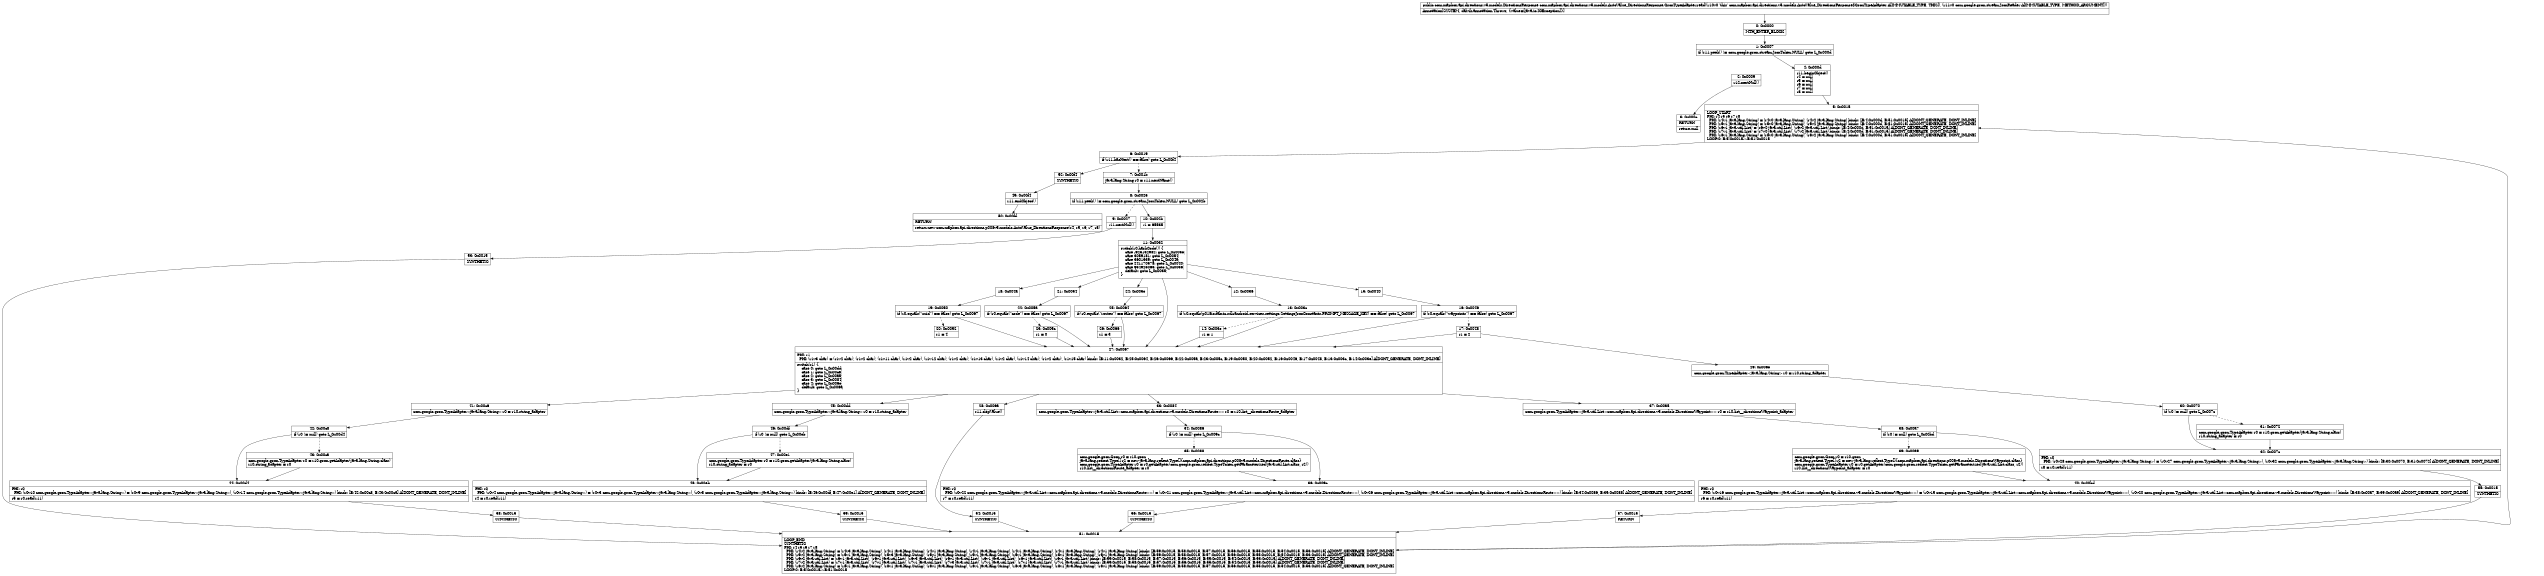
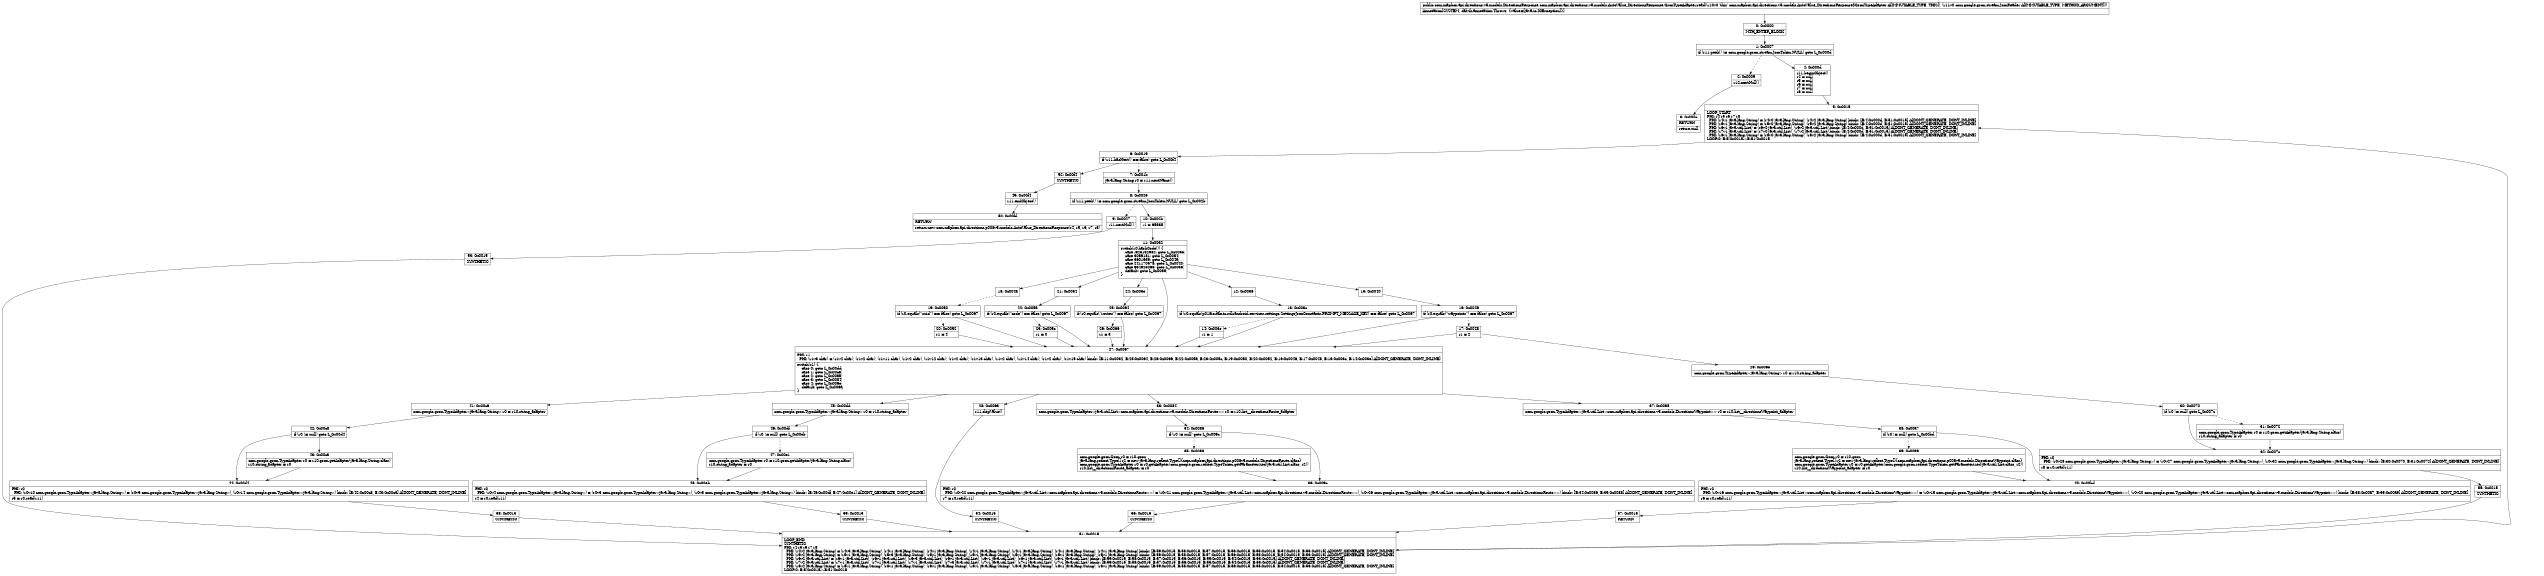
edge "1: 0x0007" -> "2: 0x0009": added
edge "18: 0x004a" -> "19: 0x0050": style solid -> dashed
edge "20: 0x0052" -> "27: 0x0067": added
edge "42: 0x00c8" -> "43: 0x00ca": style dashed -> solid
